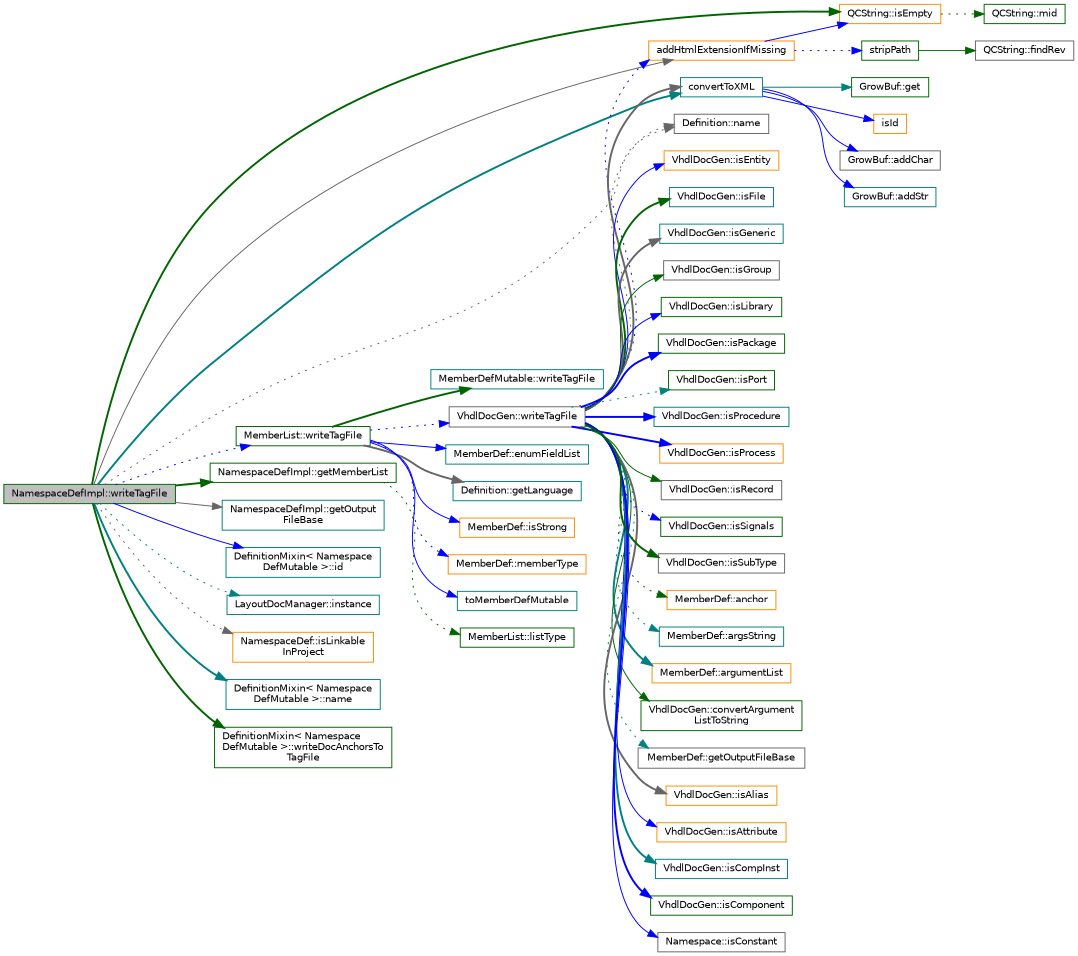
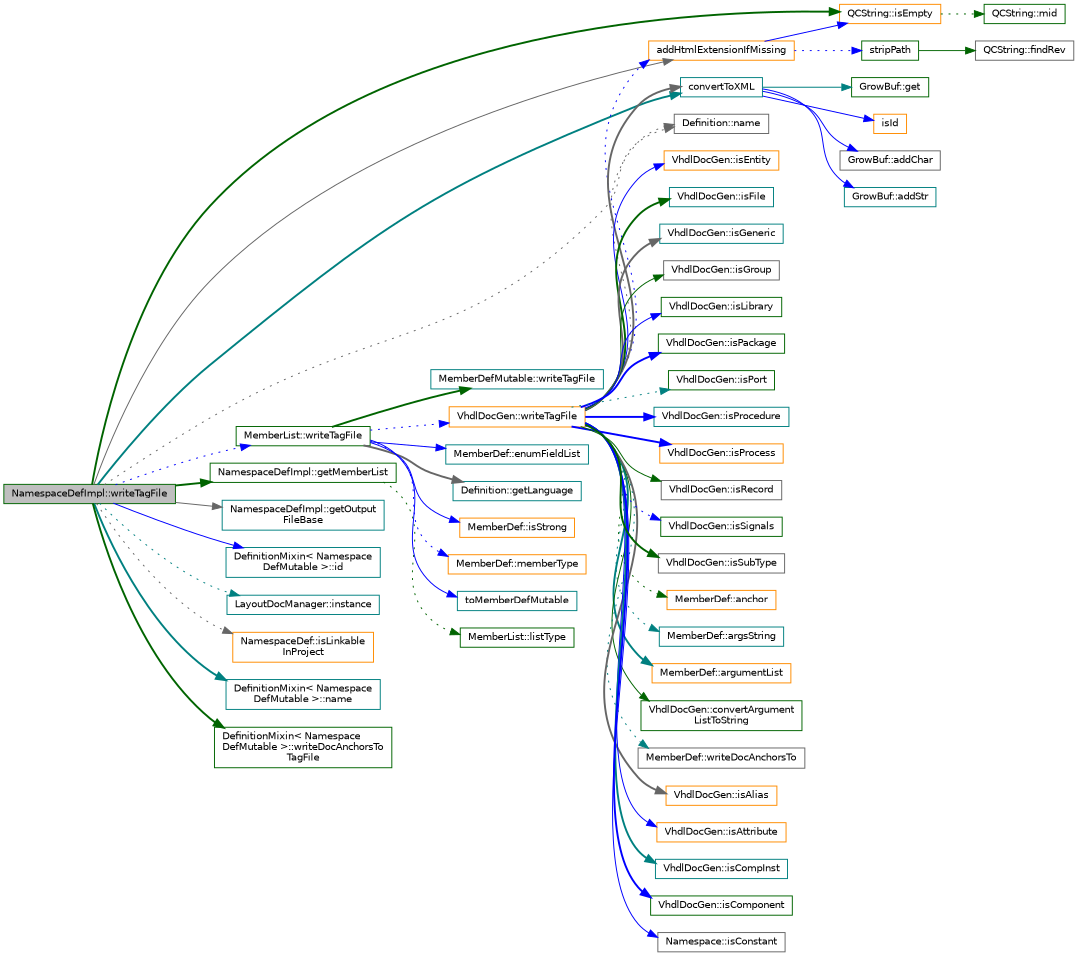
node "VhdlDocGen::writeTagFile": color gray40 -> darkorange
node "MemberDef::getOutputFileBase": label "MemberDef::getOutputFileBase" -> "MemberDef::writeDocAnchorsTo"
